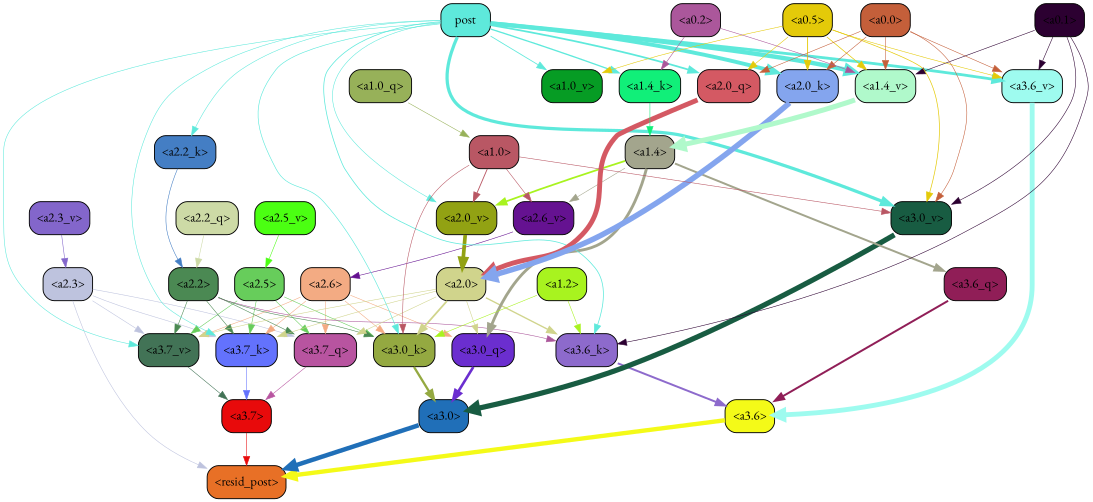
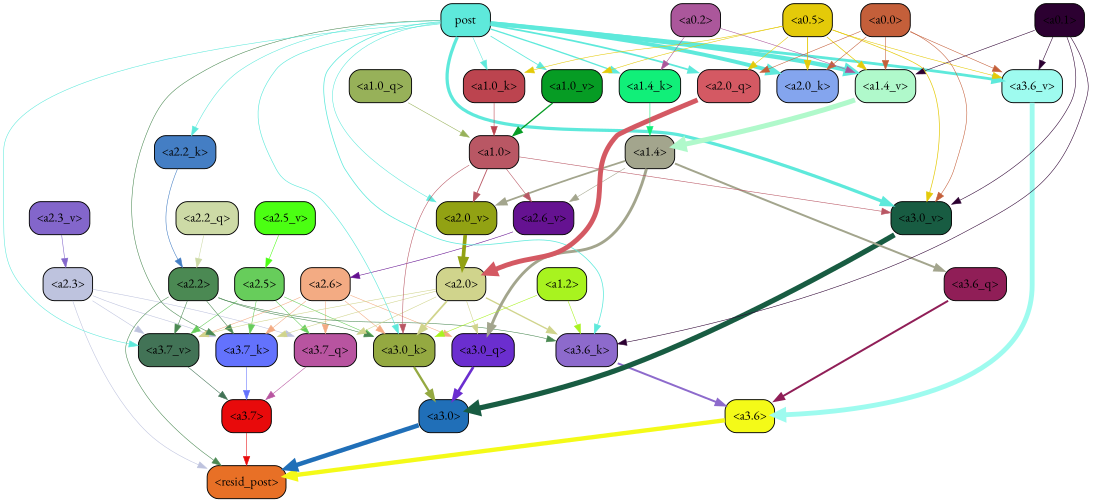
node "<a1.0_k>": added
edge "post" -> "<a3.7_k>": color #5ee9db -> #4b8953
edge "<a1.0_v>" -> "<a1.0>": added
edge "<a1.4>" -> "<a2.0_v>": color #a8f31f -> #a3a58d
edge "<a2.0_k>" -> "<a2.0>": removed
edge "<a2.2>" -> "<a3.7_q>": now "<a2.2>" -> "<resid_post>"
edge "<a2.2>" -> "<a3.6_k>": color #ab579b -> #4b8953
